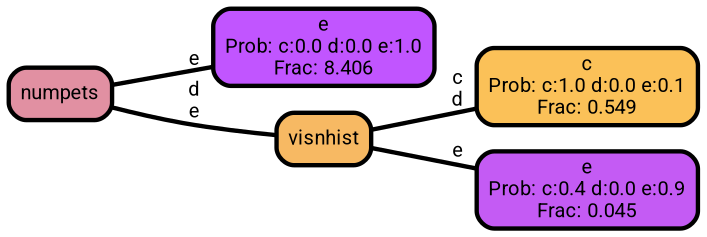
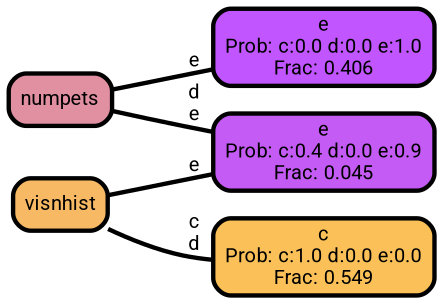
node "e Prob: c:0.0 d:0.0 e:1.0 Frac: 8.406": label "e Prob: c:0.0 d:0.0 e:1.0 Frac: 8.406" -> "e Prob: c:0.0 d:0.0 e:1.0 Frac: 0.406"
node "c Prob: c:1.0 d:0.0 e:0.1 Frac: 0.549": label "c Prob: c:1.0 d:0.0 e:0.1 Frac: 0.549" -> "c Prob: c:1.0 d:0.0 e:0.0 Frac: 0.549"
edge "numpets" -- "visnhist": now "numpets" -- "e Prob: c:0.4 d:0.0 e:0.9 Frac: 0.045"
